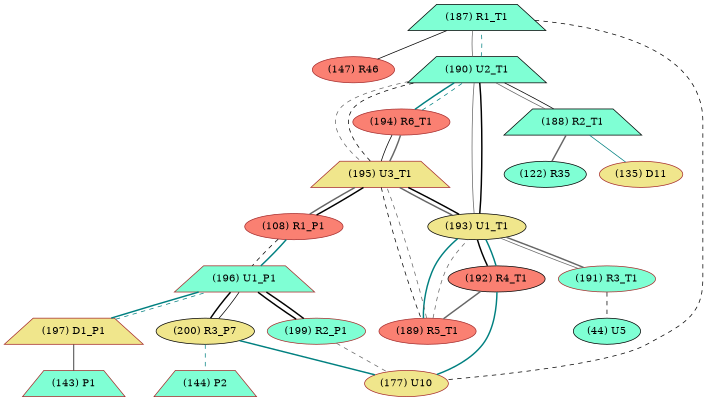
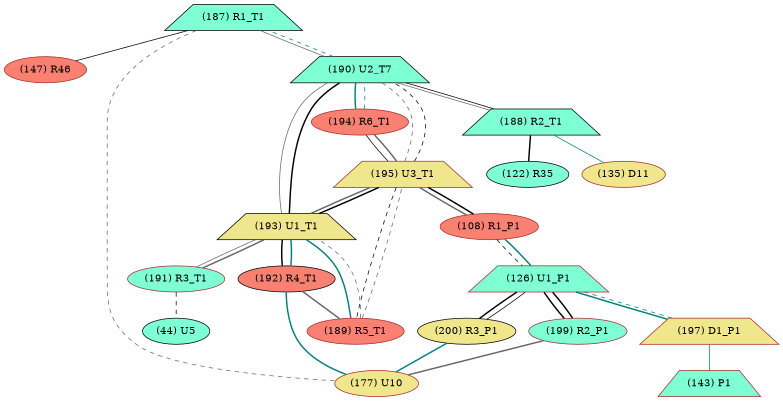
node "(190) U2_T1": label "(190) U2_T1" -> "(190) U2_T7"
edge "(188) R2_T1" -- "(122) R35": color gray40 -> black
node "(193) U1_T1": shape ellipse -> trapezium
edge "(187) R1_T1" -- "(177) U10": color black -> gray40
node "(196) U1_P1": label "(196) U1_P1" -> "(126) U1_P1"
node "(200) R3_P7": label "(200) R3_P7" -> "(200) R3_P1"
edge "(197) D1_P1" -- "(143) P1": color black -> teal
edge "(199) R2_P1" -- "(177) U10": style dashed -> bold
node "(144) P2": removed
